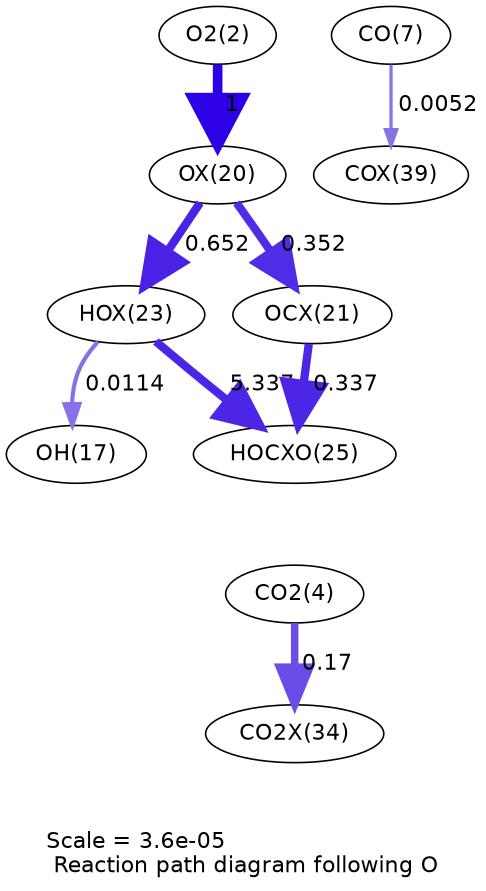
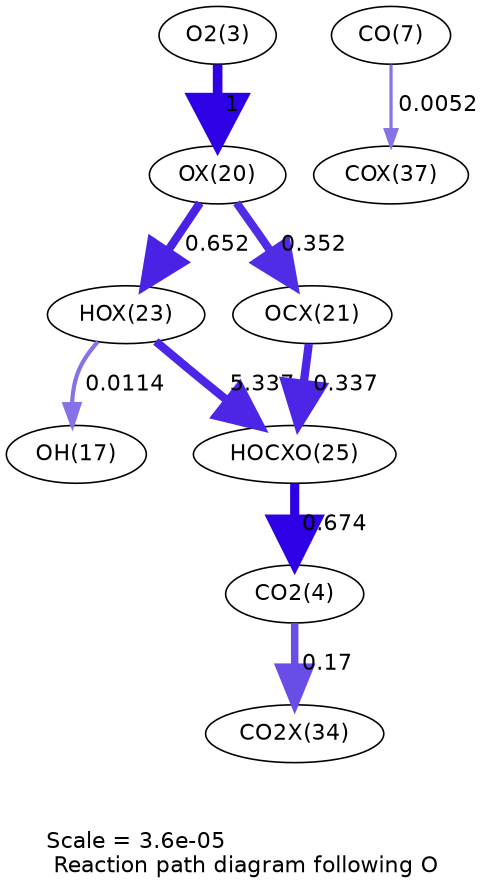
node "O2(2)": label "O2(2)" -> "O2(3)"
node "COX(39)": label "COX(39)" -> "COX(37)"
edge "HOCXO(25)" -> "CO2(4)": added, label "0.674"
